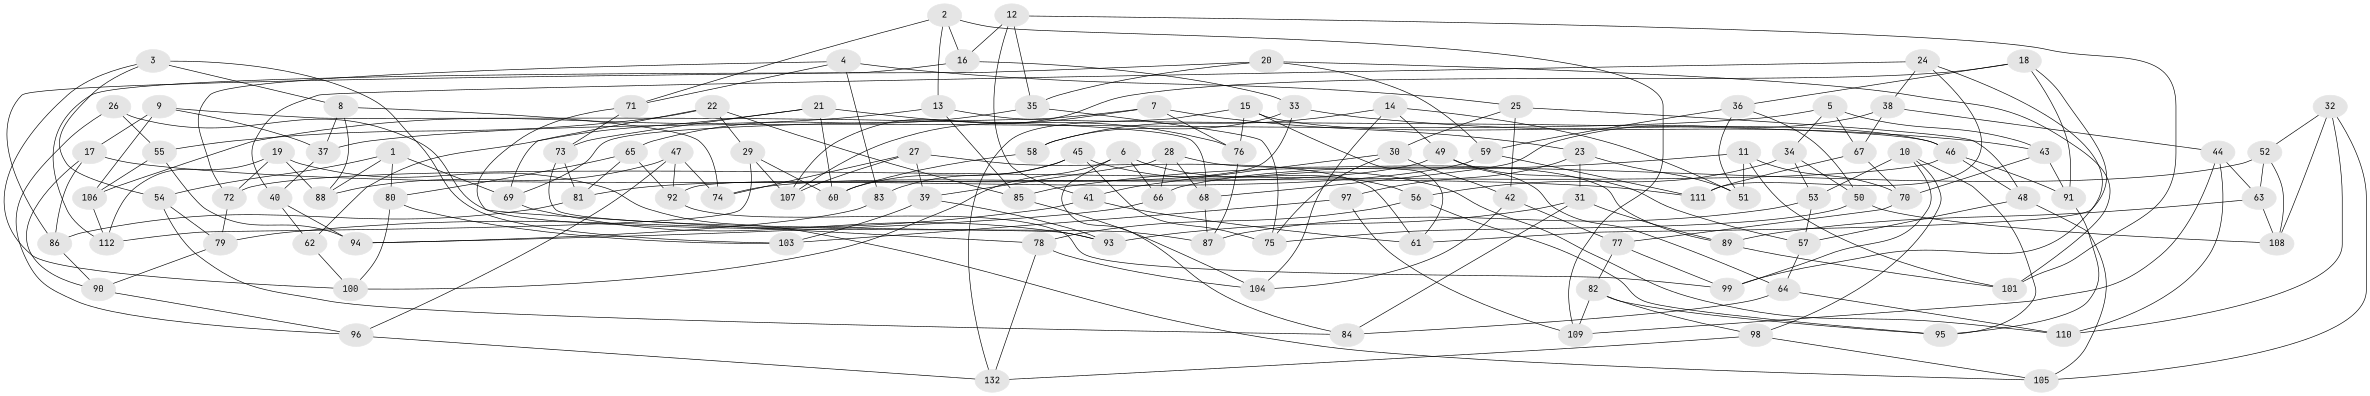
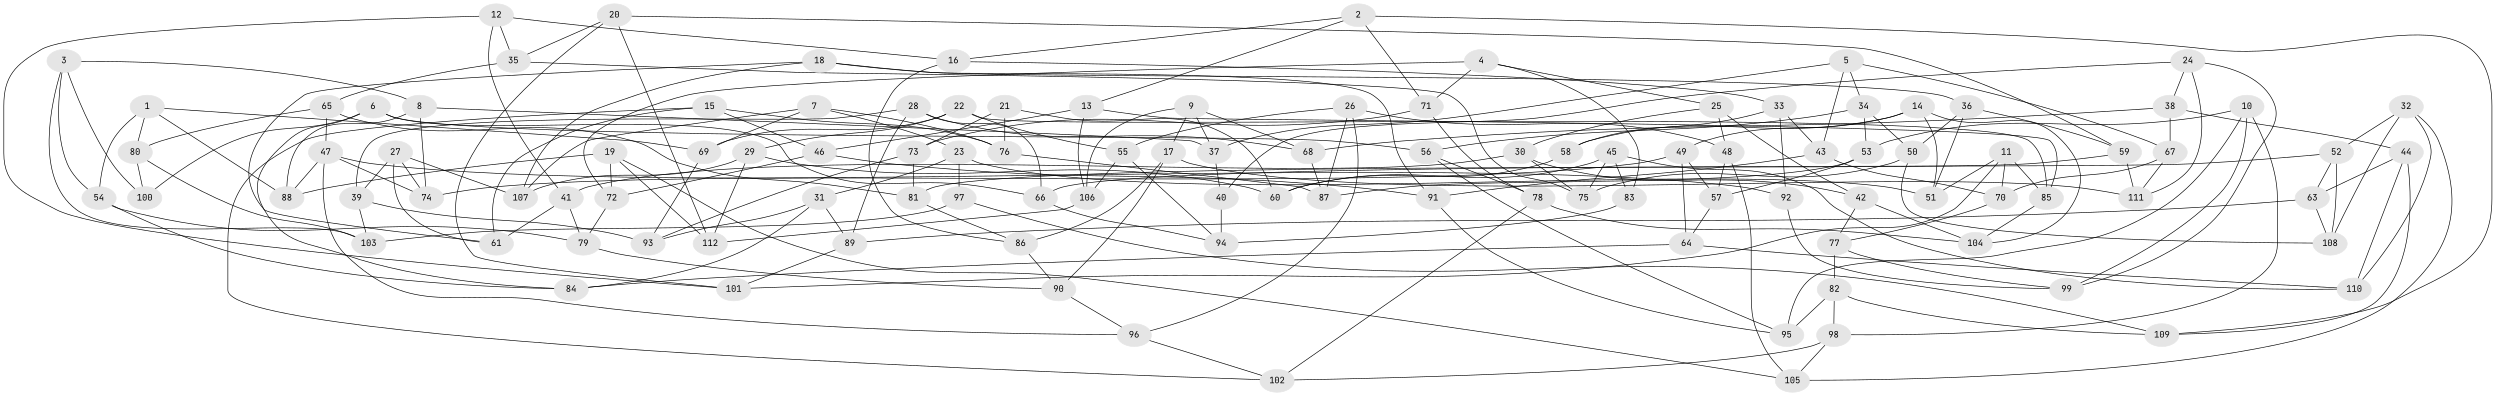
edge "46" -- "48": now "26" -- "48"
edge "65" -- "92": now "65" -- "47"
node "62": removed
node "132": label "132" -> "102"
